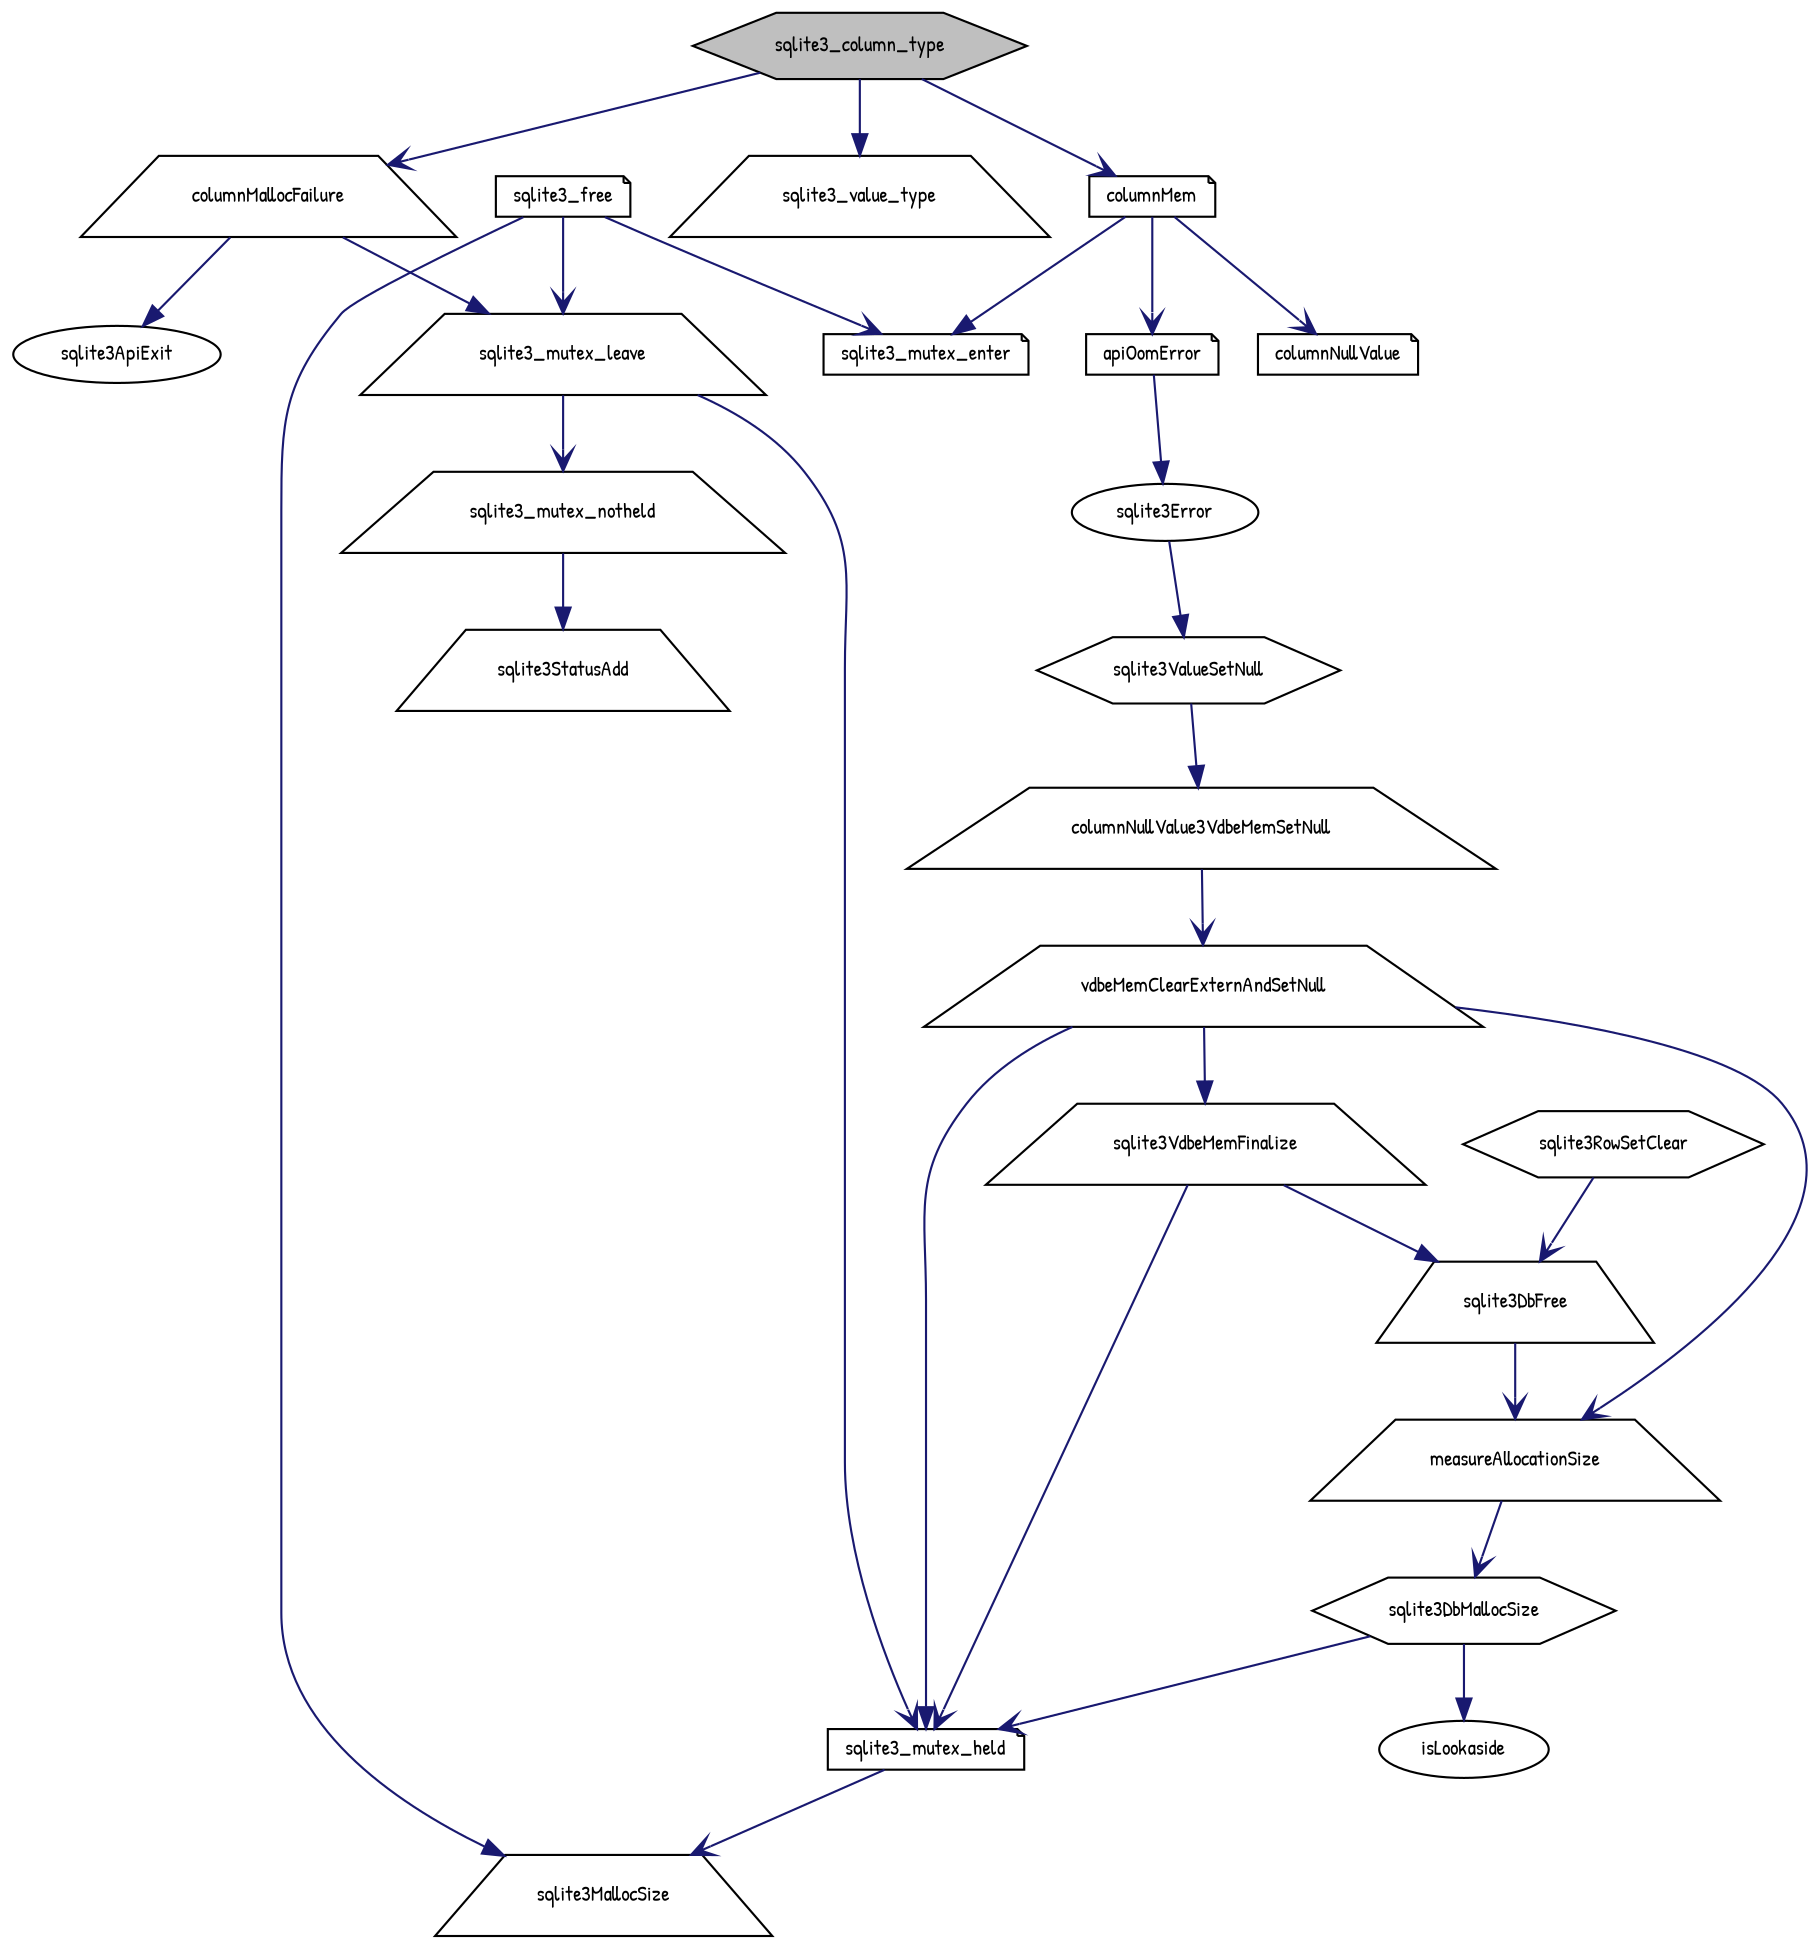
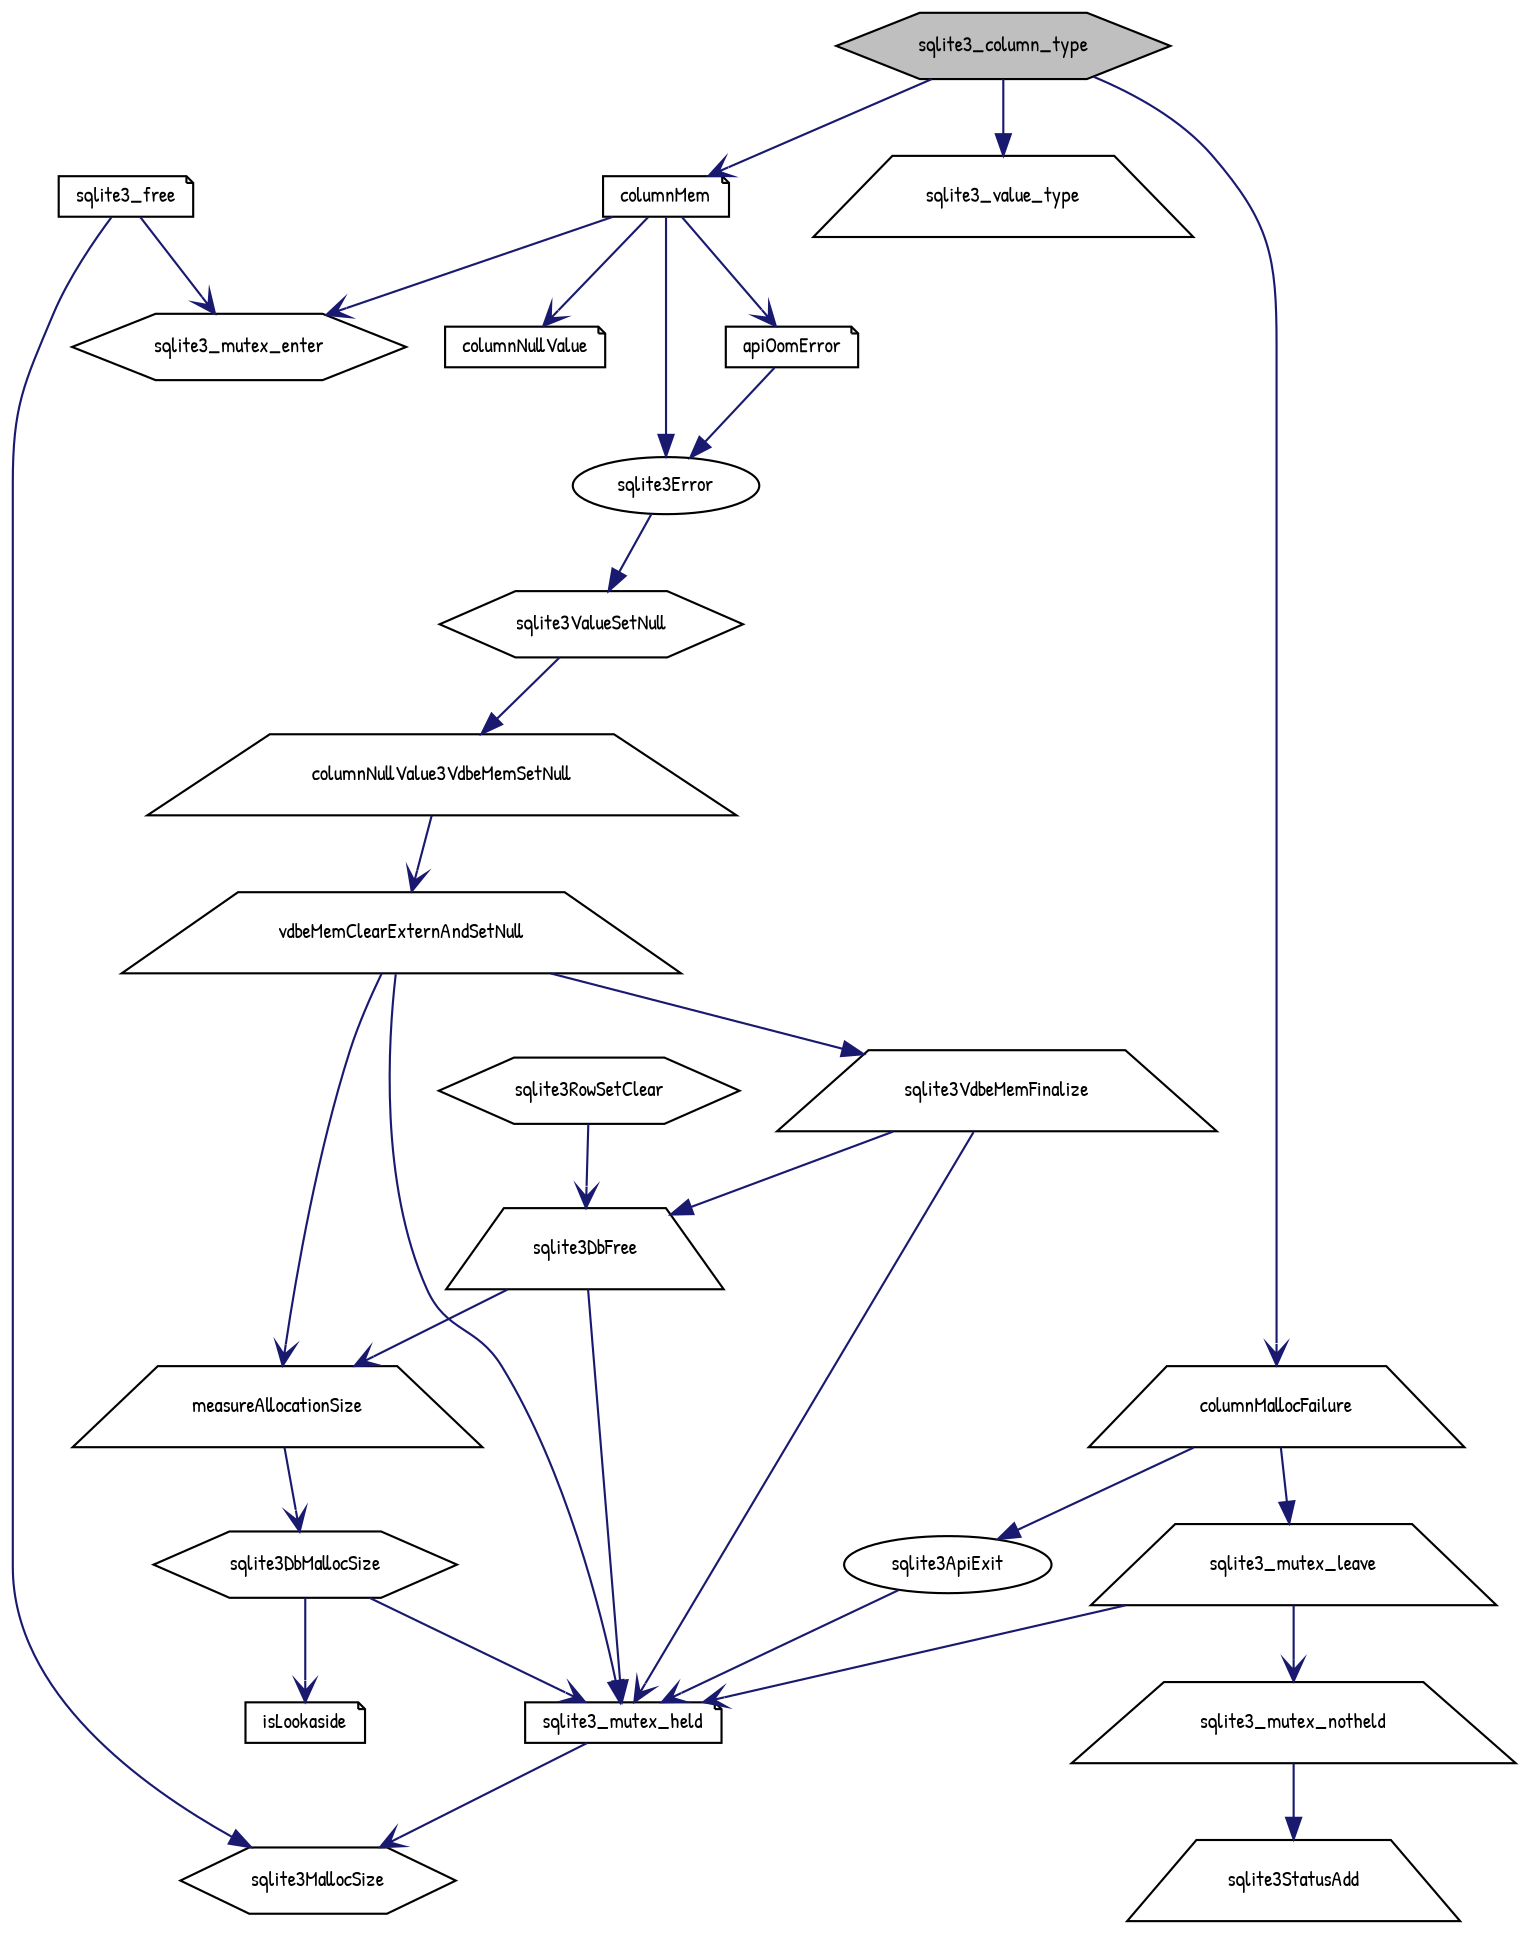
edge "sqlite3_free" -> "sqlite3_mutex_leave": removed
edge "columnMem" -> "sqlite3_mutex_enter": arrowhead normal -> vee
edge "columnMem" -> "sqlite3Error": added
node "sqlite3_mutex_enter": shape note -> hexagon
edge "sqlite3DbFree" -> "sqlite3_mutex_held": added
edge "sqlite3ApiExit" -> "sqlite3_mutex_held": added
edge "sqlite3DbMallocSize" -> "isLookaside": arrowhead normal -> vee
node "isLookaside": shape ellipse -> note
node "sqlite3MallocSize": shape trapezium -> hexagon
